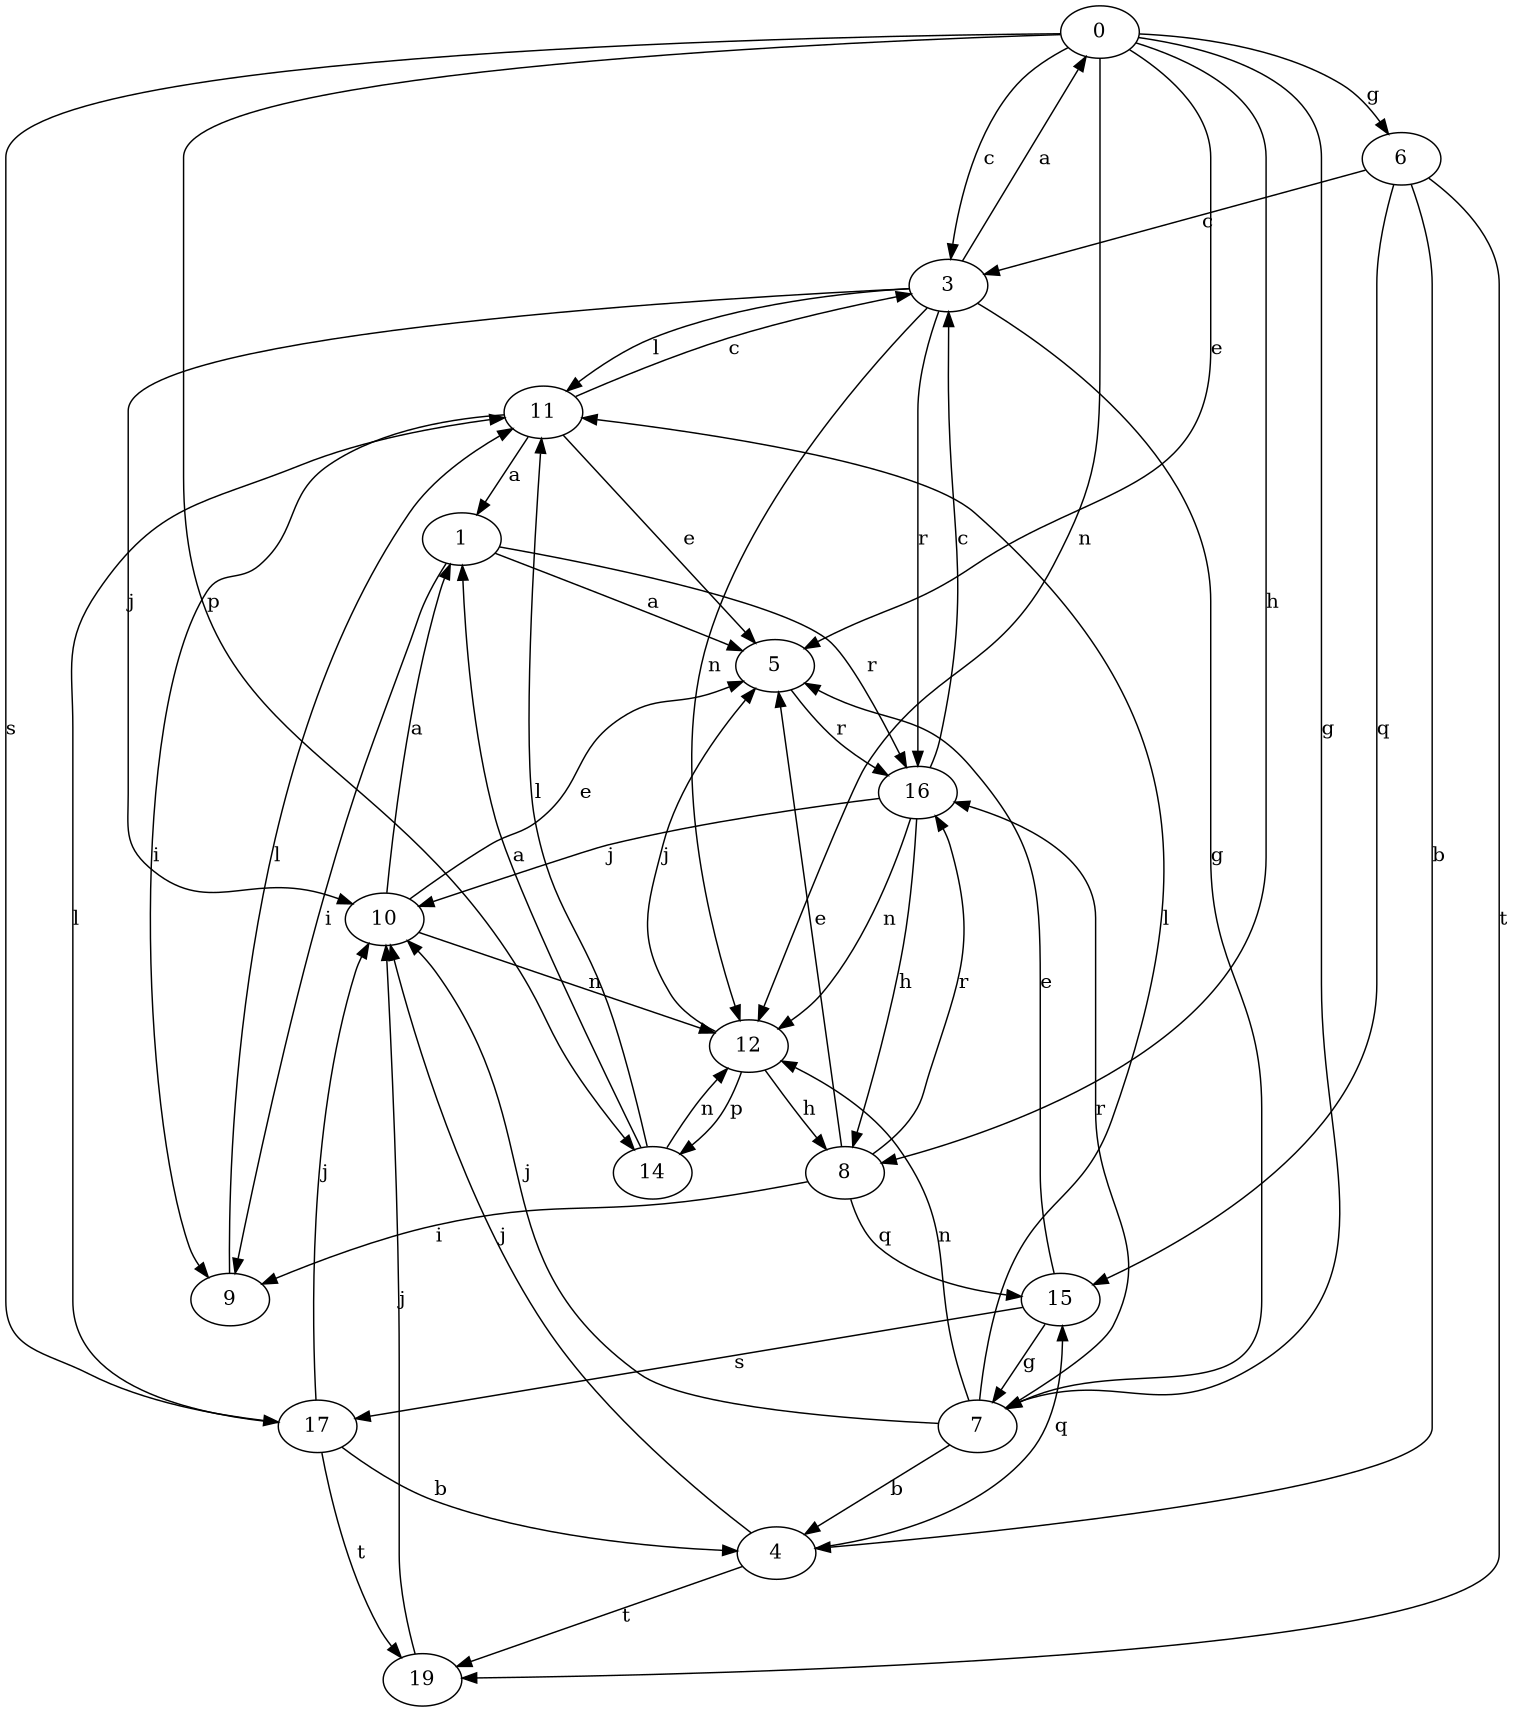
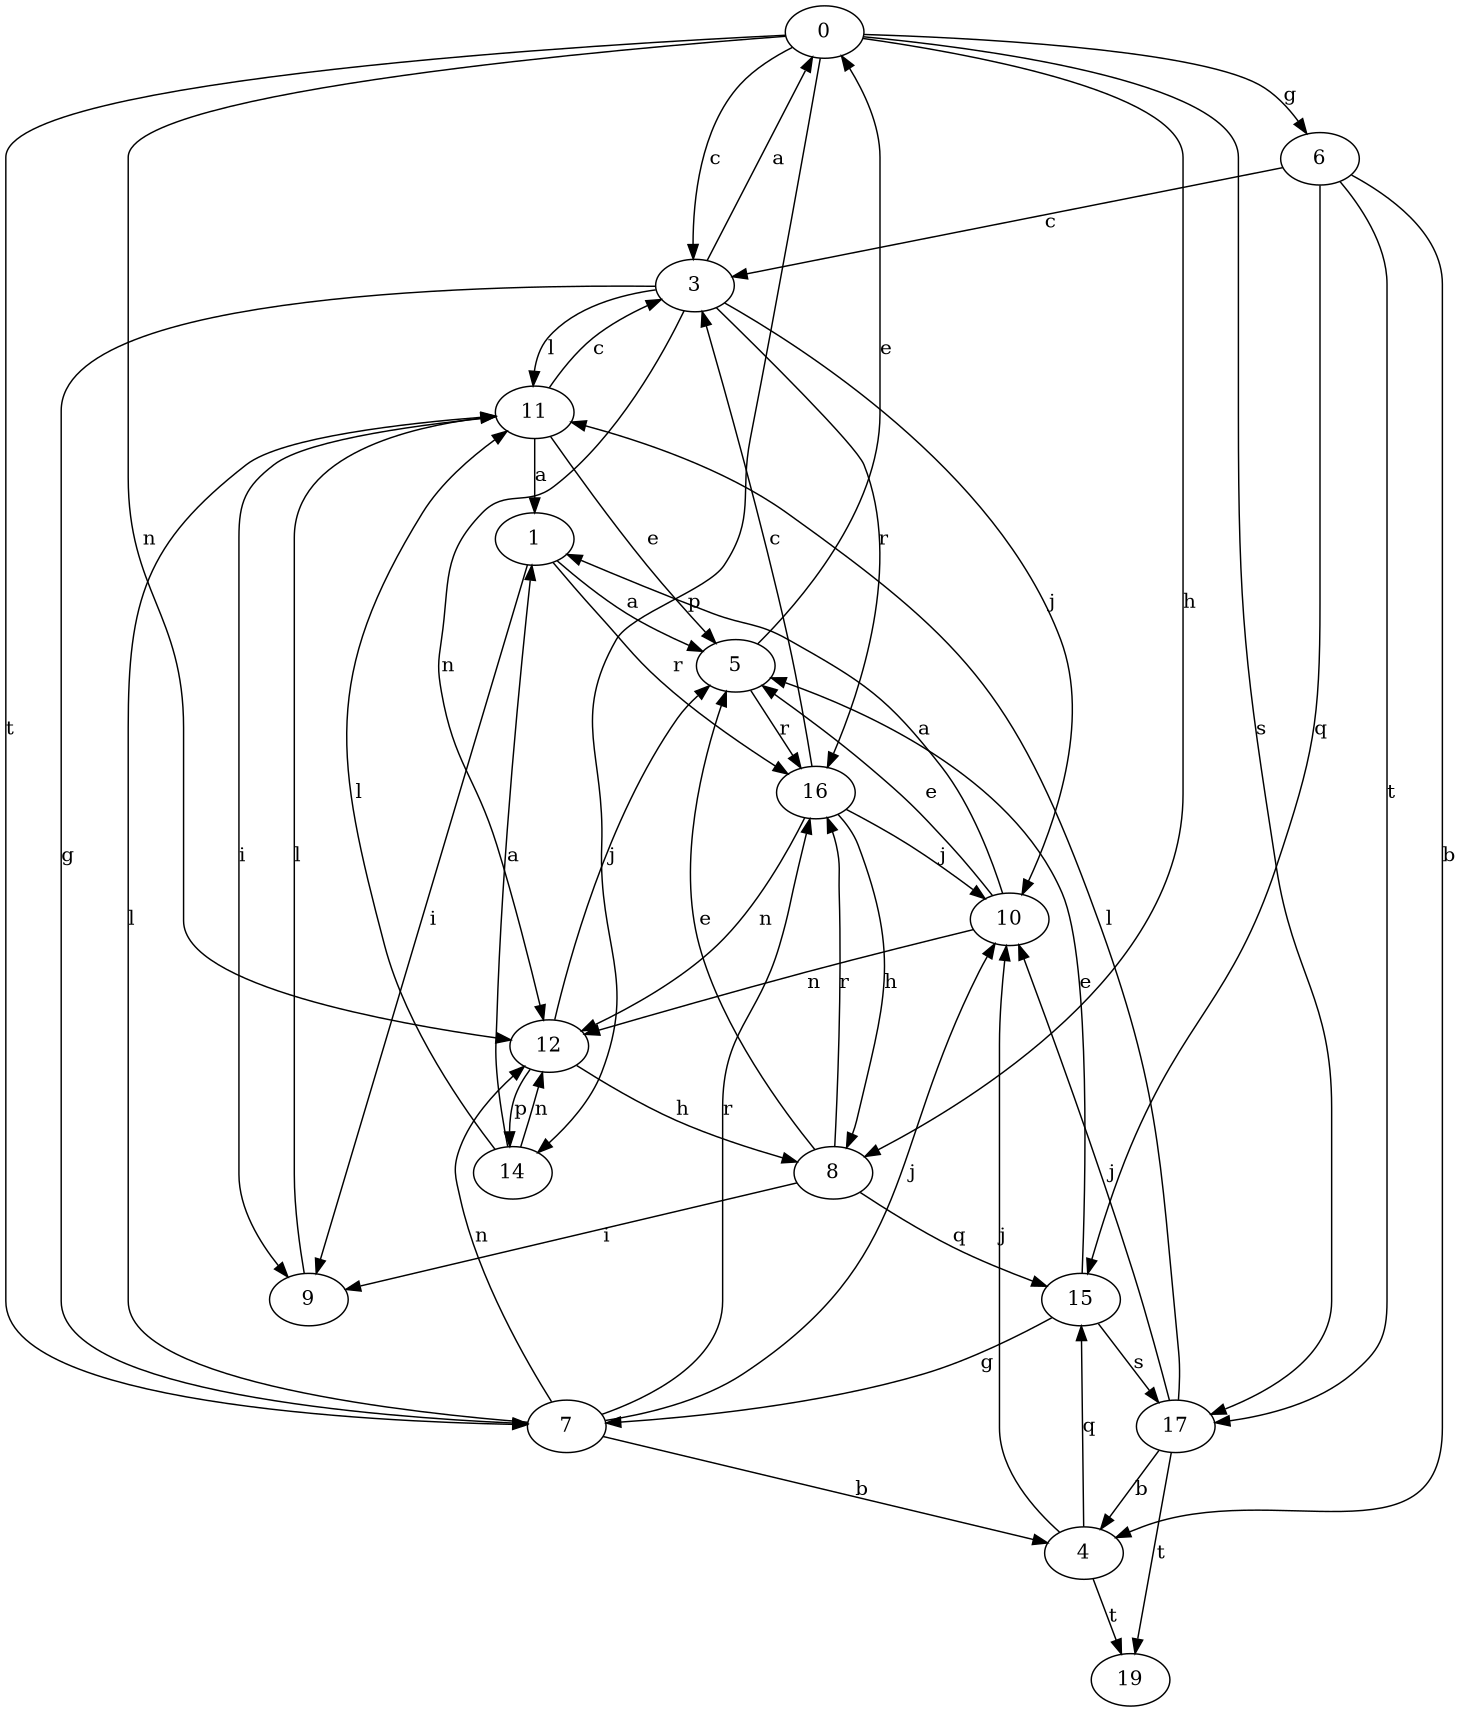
edge "0" -> "5": reversed
edge "0" -> "7": label "g" -> "t"
edge "19" -> "10": removed, label "j"
edge "6" -> "19": now "6" -> "17"
